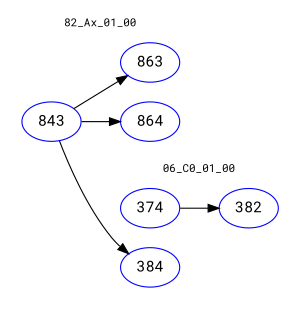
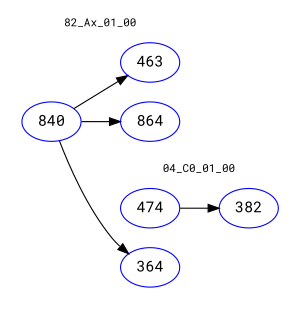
node "863": label "863" -> "463"
node "843": label "843" -> "840"
cluster "06_C0_01_00": label "06_C0_01_00" -> "04_C0_01_00"
node "374": label "374" -> "474"
node "384": label "384" -> "364"
